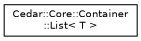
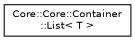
node "Cedar::Core::Container ::List< T >": label "Cedar::Core::Container ::List< T >" -> "Core::Core::Container ::List< T >"
